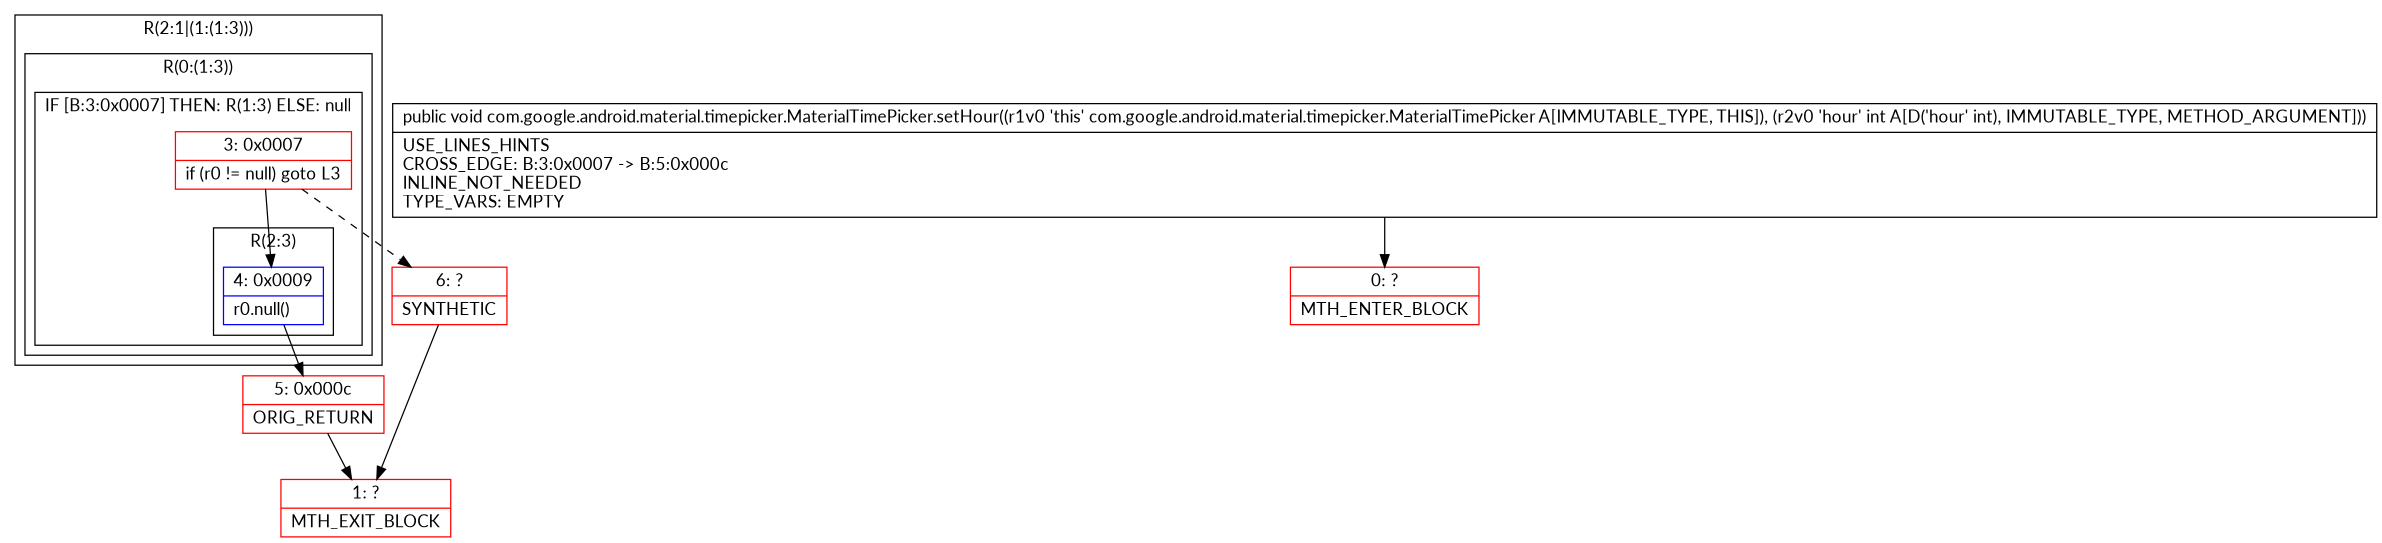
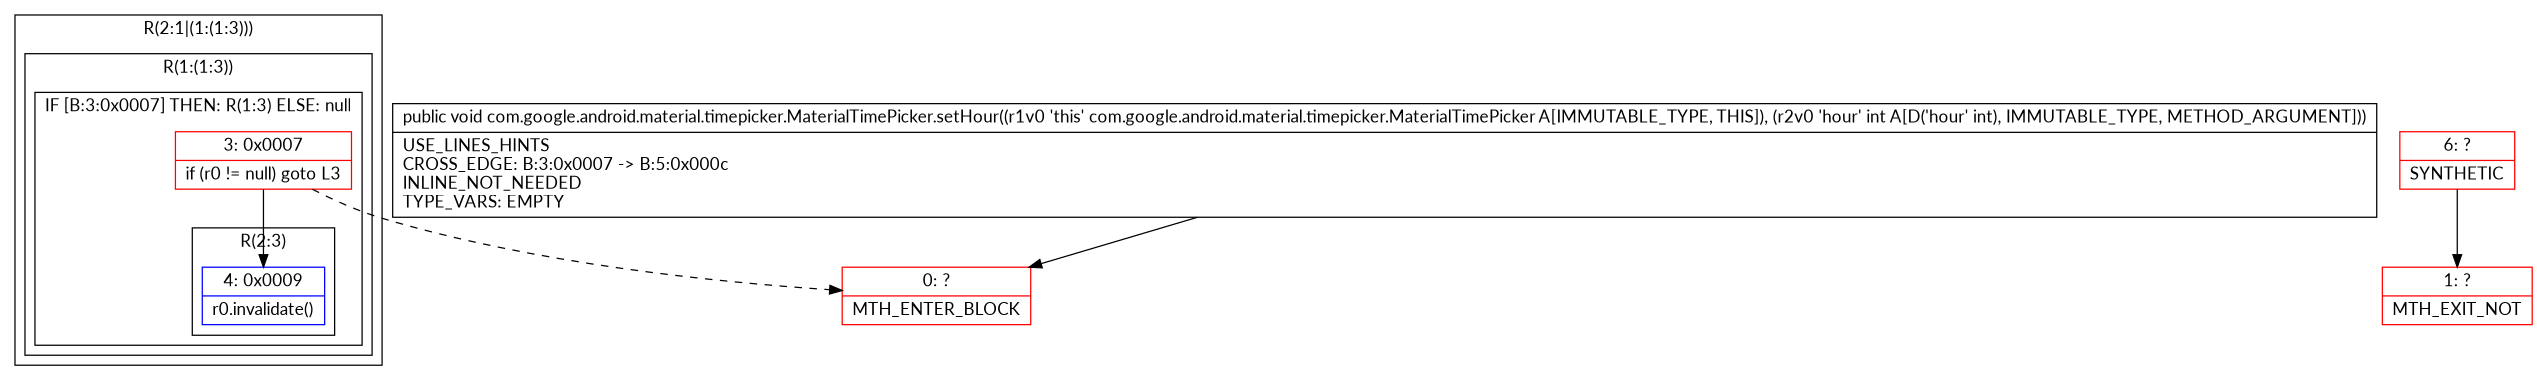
cluster "R(0:(1:3))": label "R(0:(1:3))" -> "R(1:(1:3))"
edge "3: 0x0007" -> "6: ?": now "3: 0x0007" -> "0: ?"
node "4: 0x0009": text "r0.null()" -> "r0.invalidate()"
node "5: 0x000c": removed
node "1: ?": text "MTH_EXIT_BLOCK" -> "MTH_EXIT_NOT"
